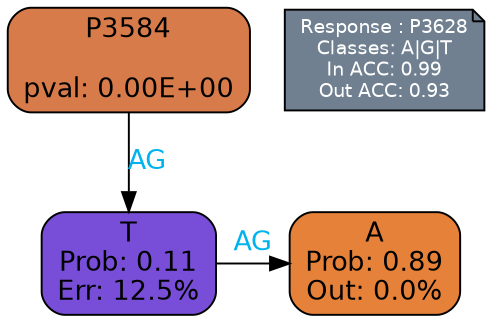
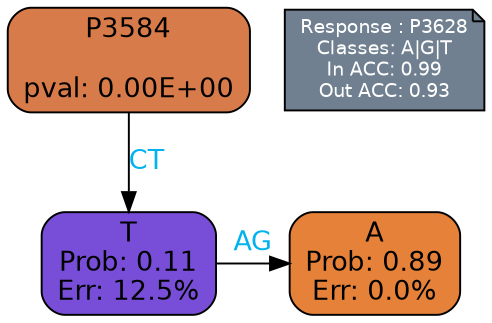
edge "P3584 pval: 0.00E+00" -> "T Prob: 0.11 Err: 12.5%": label "AG" -> "CT"
node "A Prob: 0.89 Out: 0.0%": label "A Prob: 0.89 Out: 0.0%" -> "A Prob: 0.89 Err: 0.0%"
